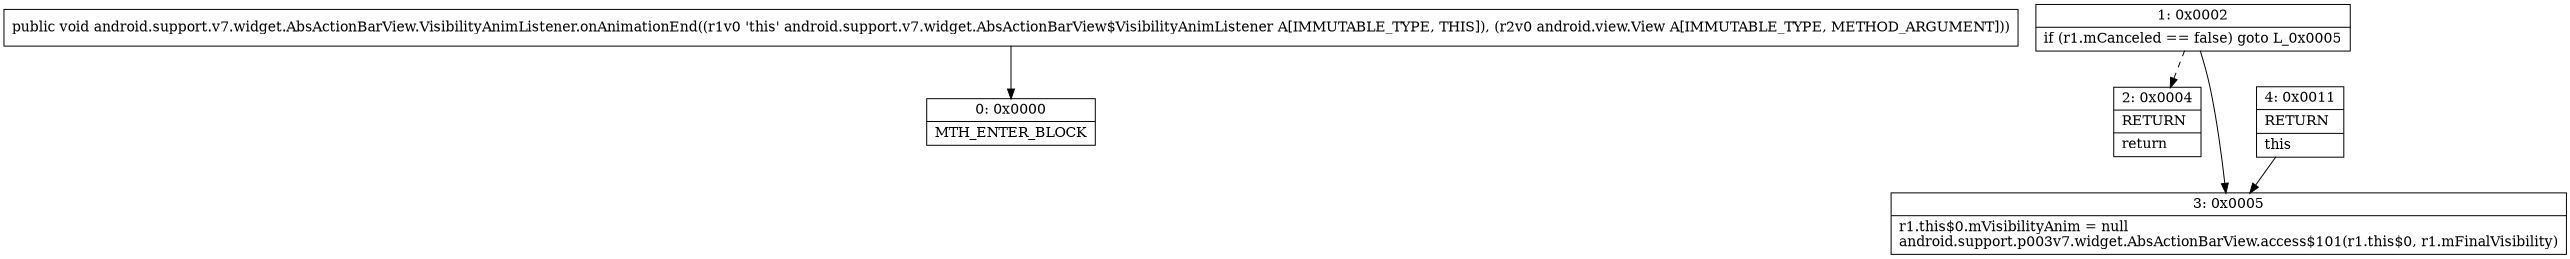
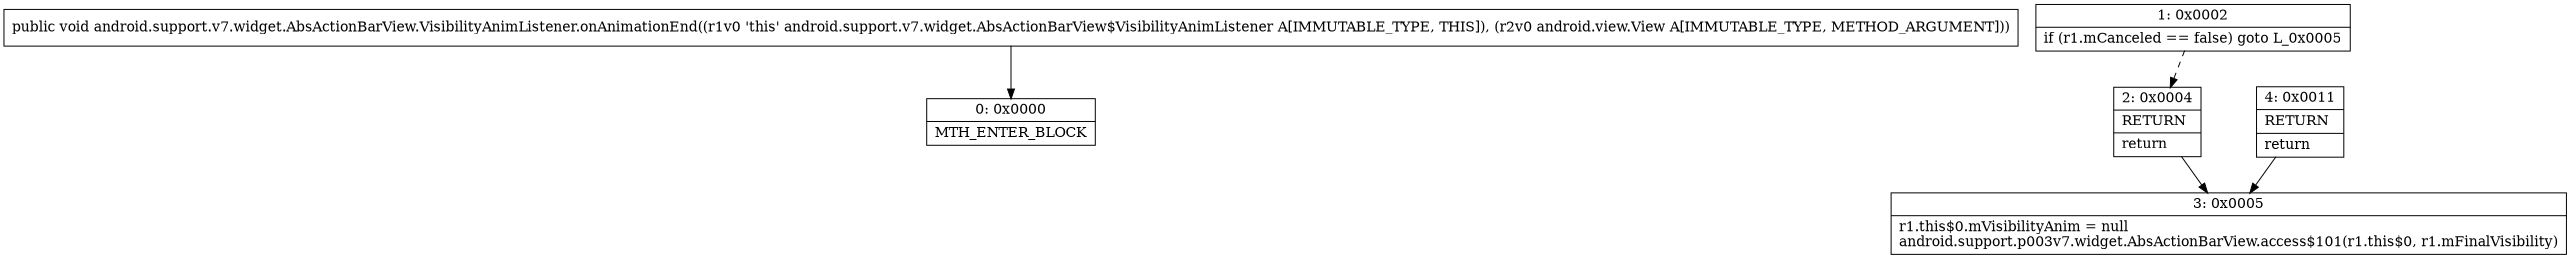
edge "1: 0x0002" -> "3: 0x0005": now "2: 0x0004" -> "3: 0x0005"
node "4: 0x0011": text "this" -> "return"
